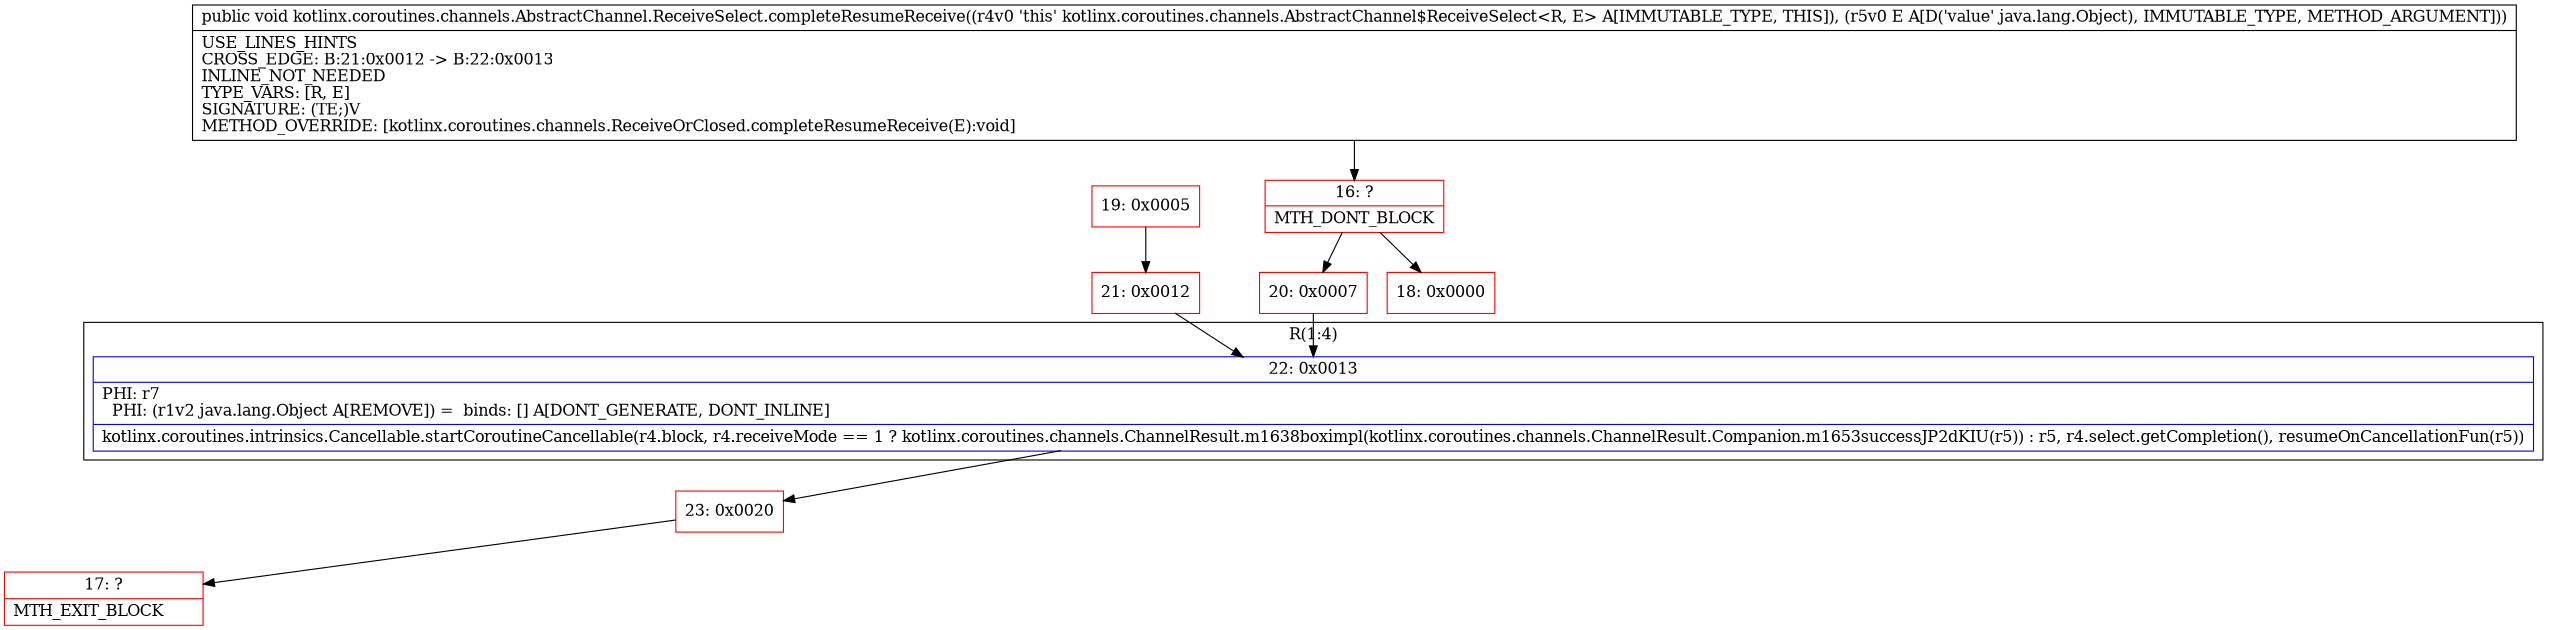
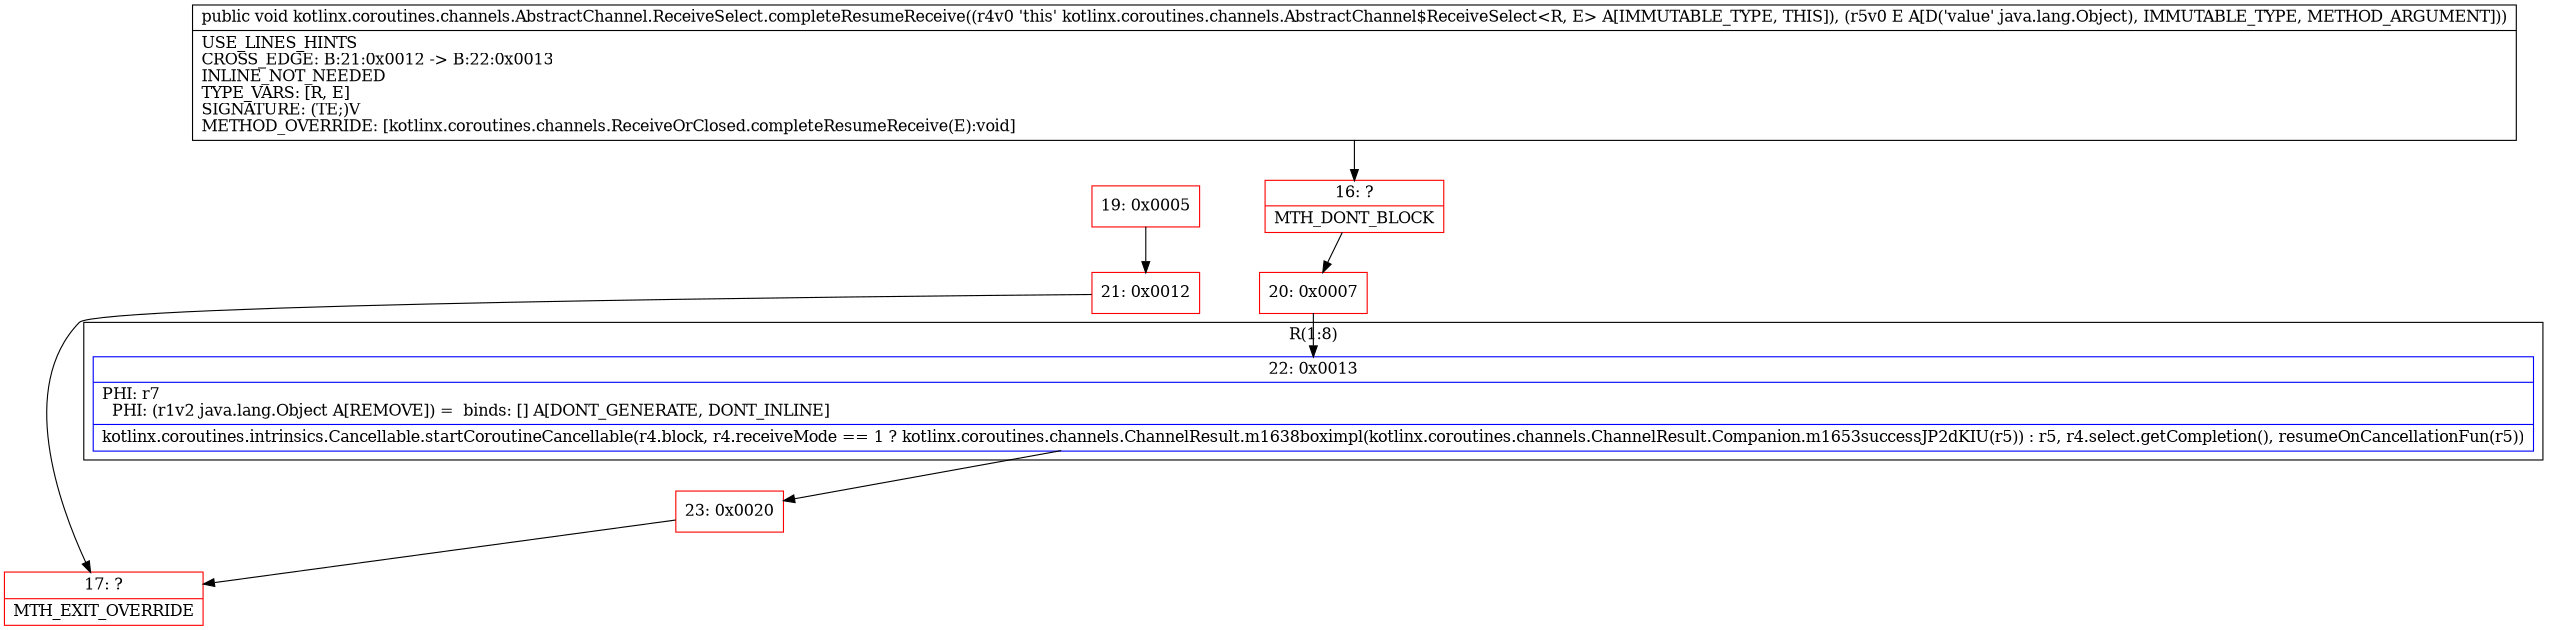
node "18: 0x0000": removed
edge "21: 0x0012" -> "22: 0x0013": now "21: 0x0012" -> "17: ?"
cluster "R(1:4)": label "R(1:4)" -> "R(1:8)"
node "17: ?": text "MTH_EXIT_BLOCK" -> "MTH_EXIT_OVERRIDE"
